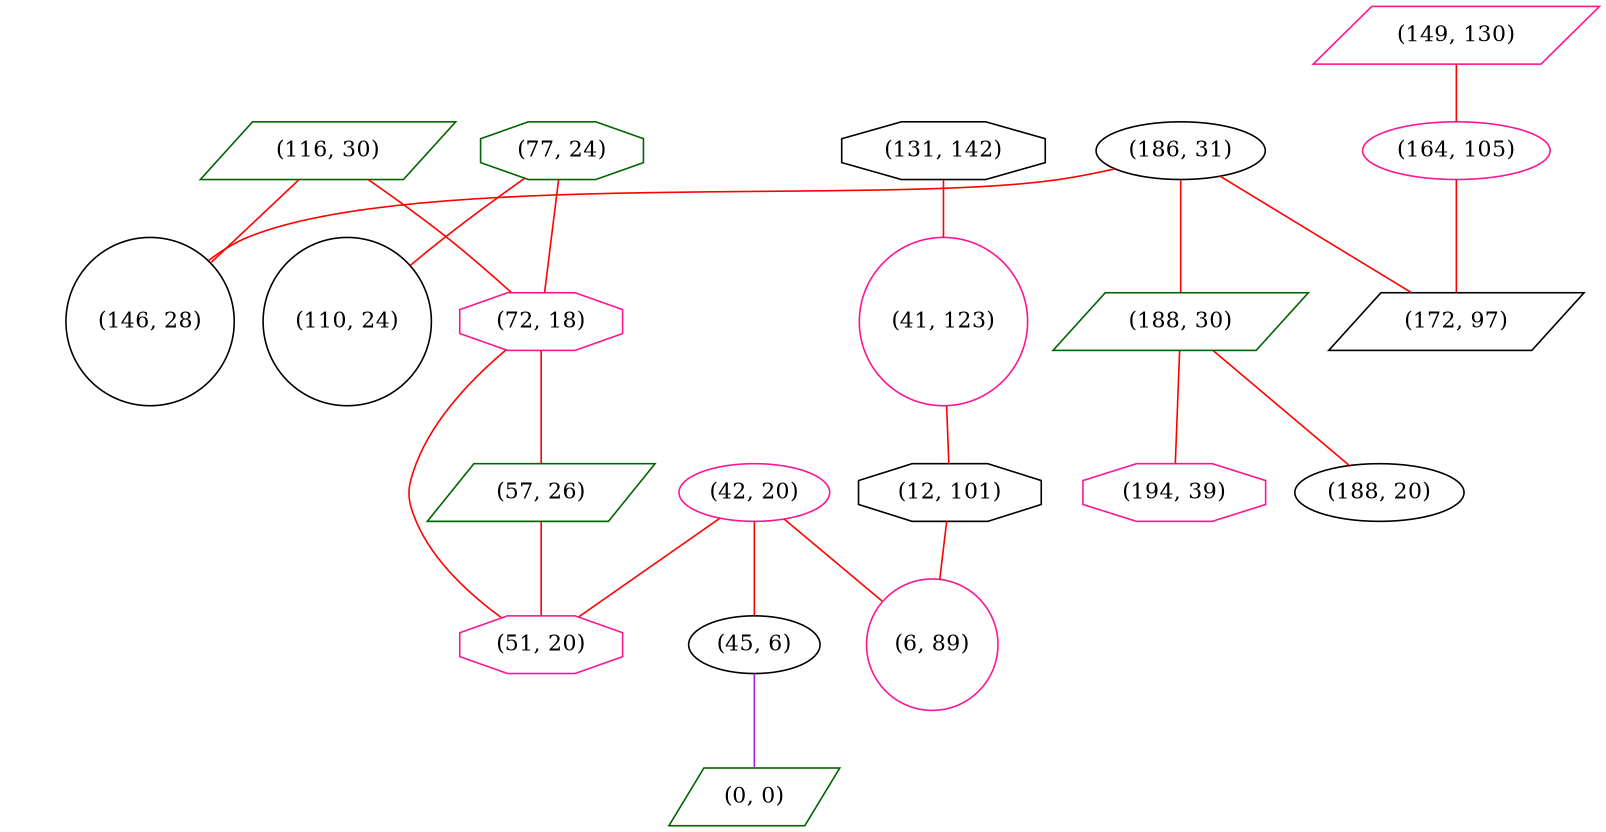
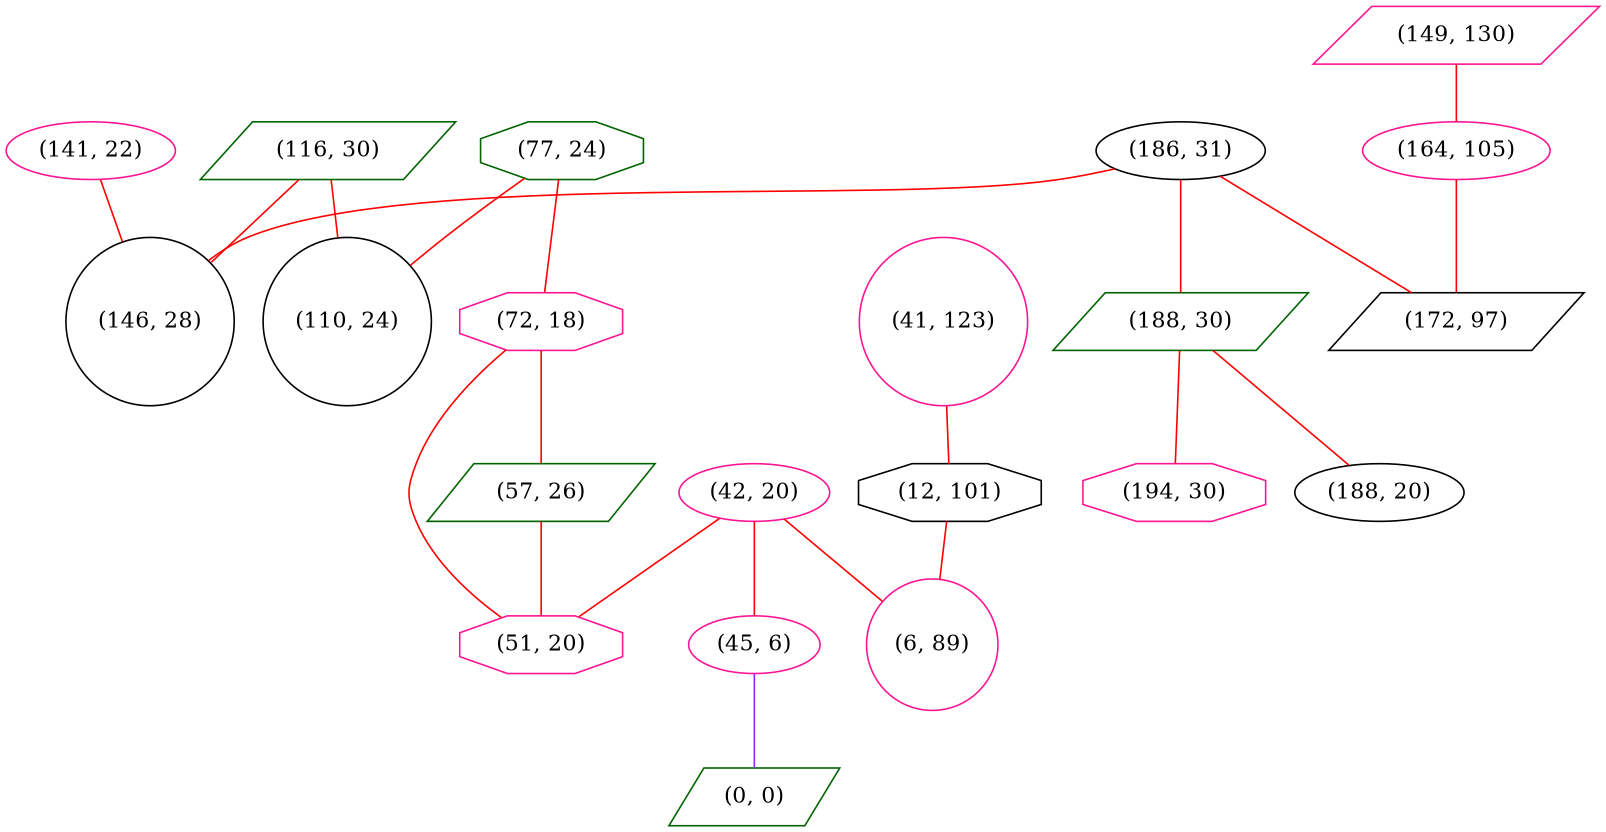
node "(141, 22)": added
node "(131, 142)": removed
edge "(116, 30)" -- "(72, 18)": now "(116, 30)" -- "(110, 24)"
node "(194, 39)": label "(194, 39)" -> "(194, 30)"
node "(45, 6)": color black -> deeppink
